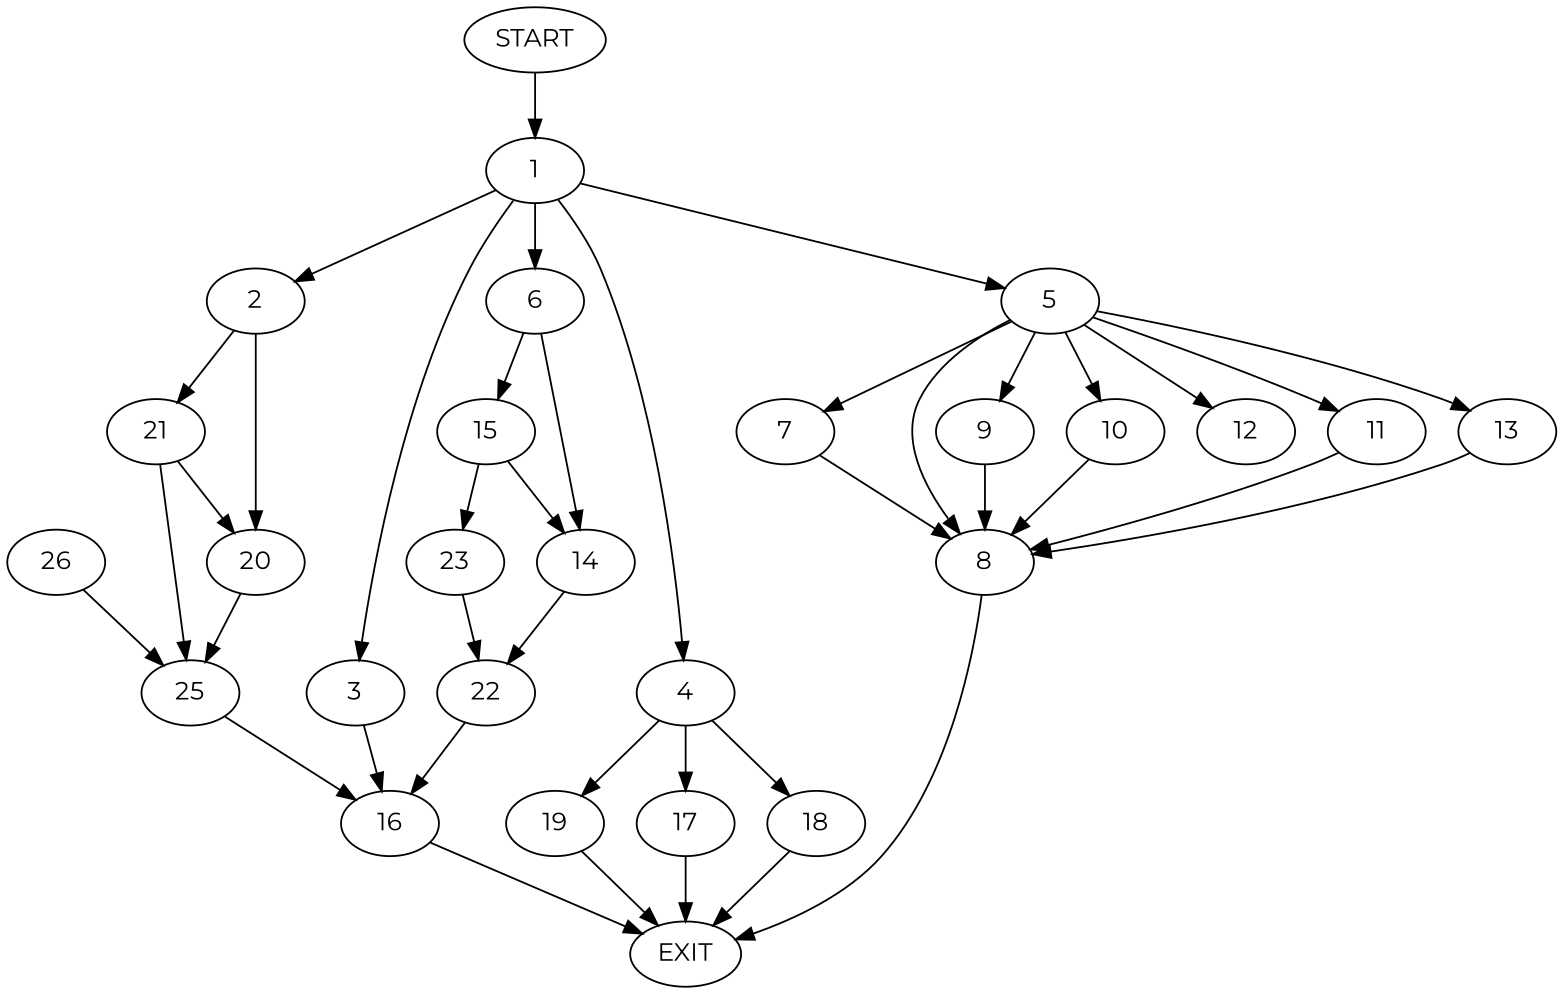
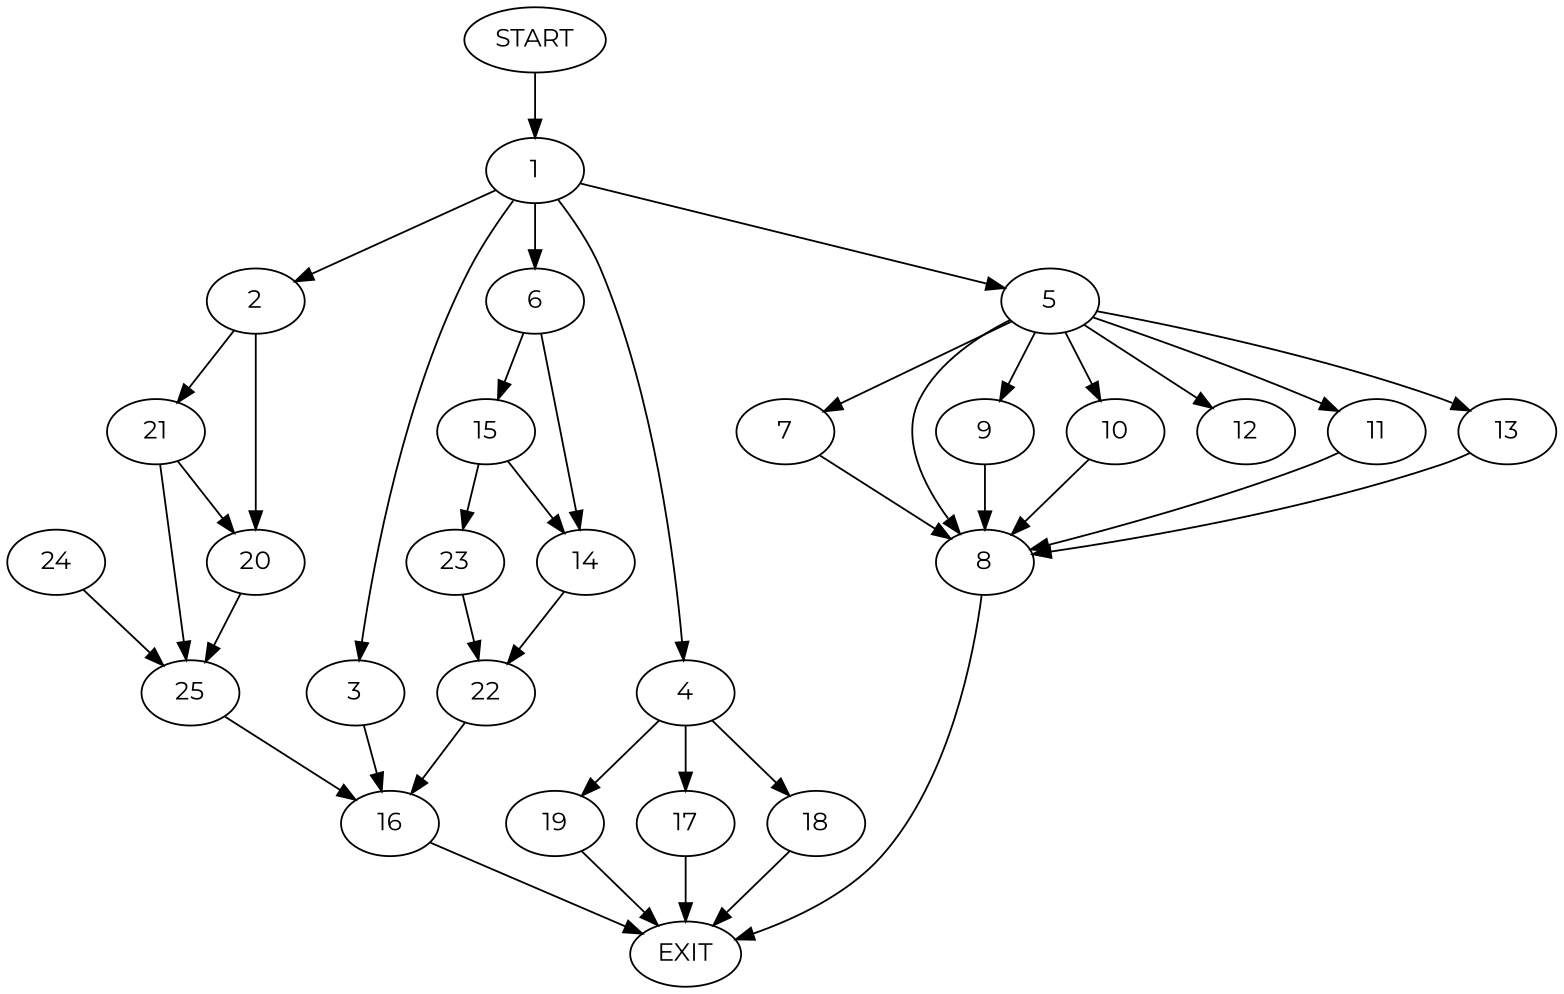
node "26": label "26" -> "24"
